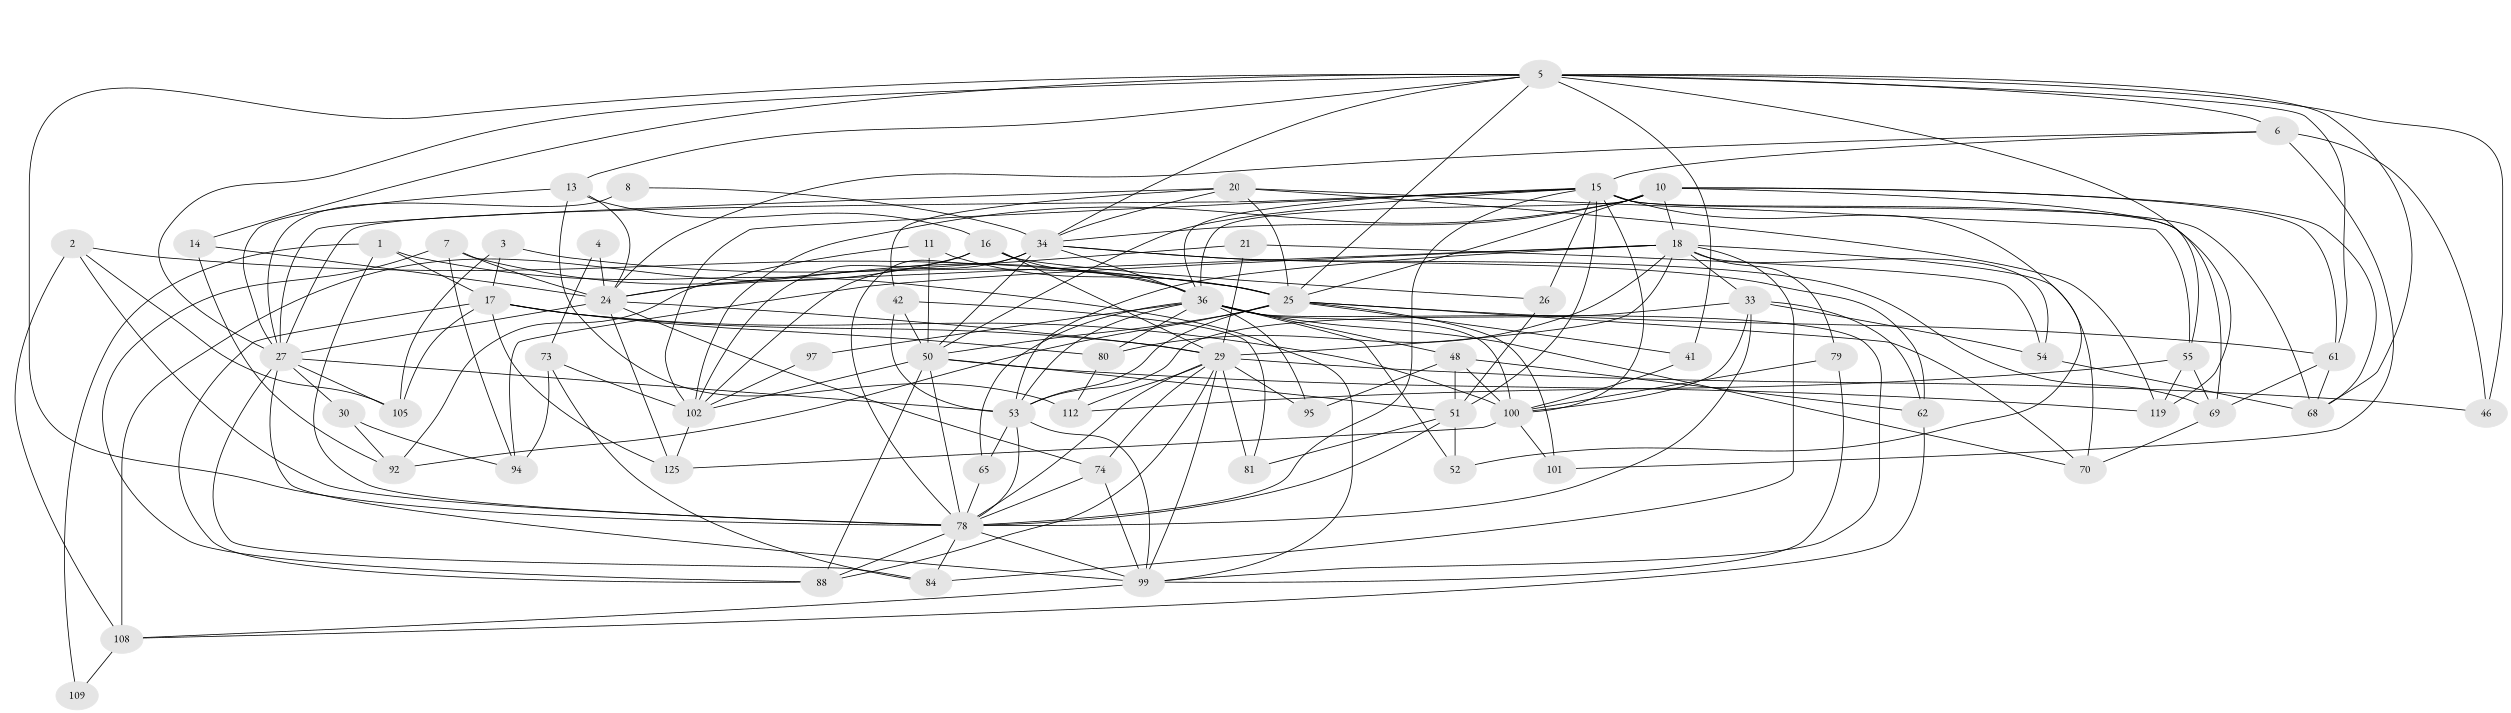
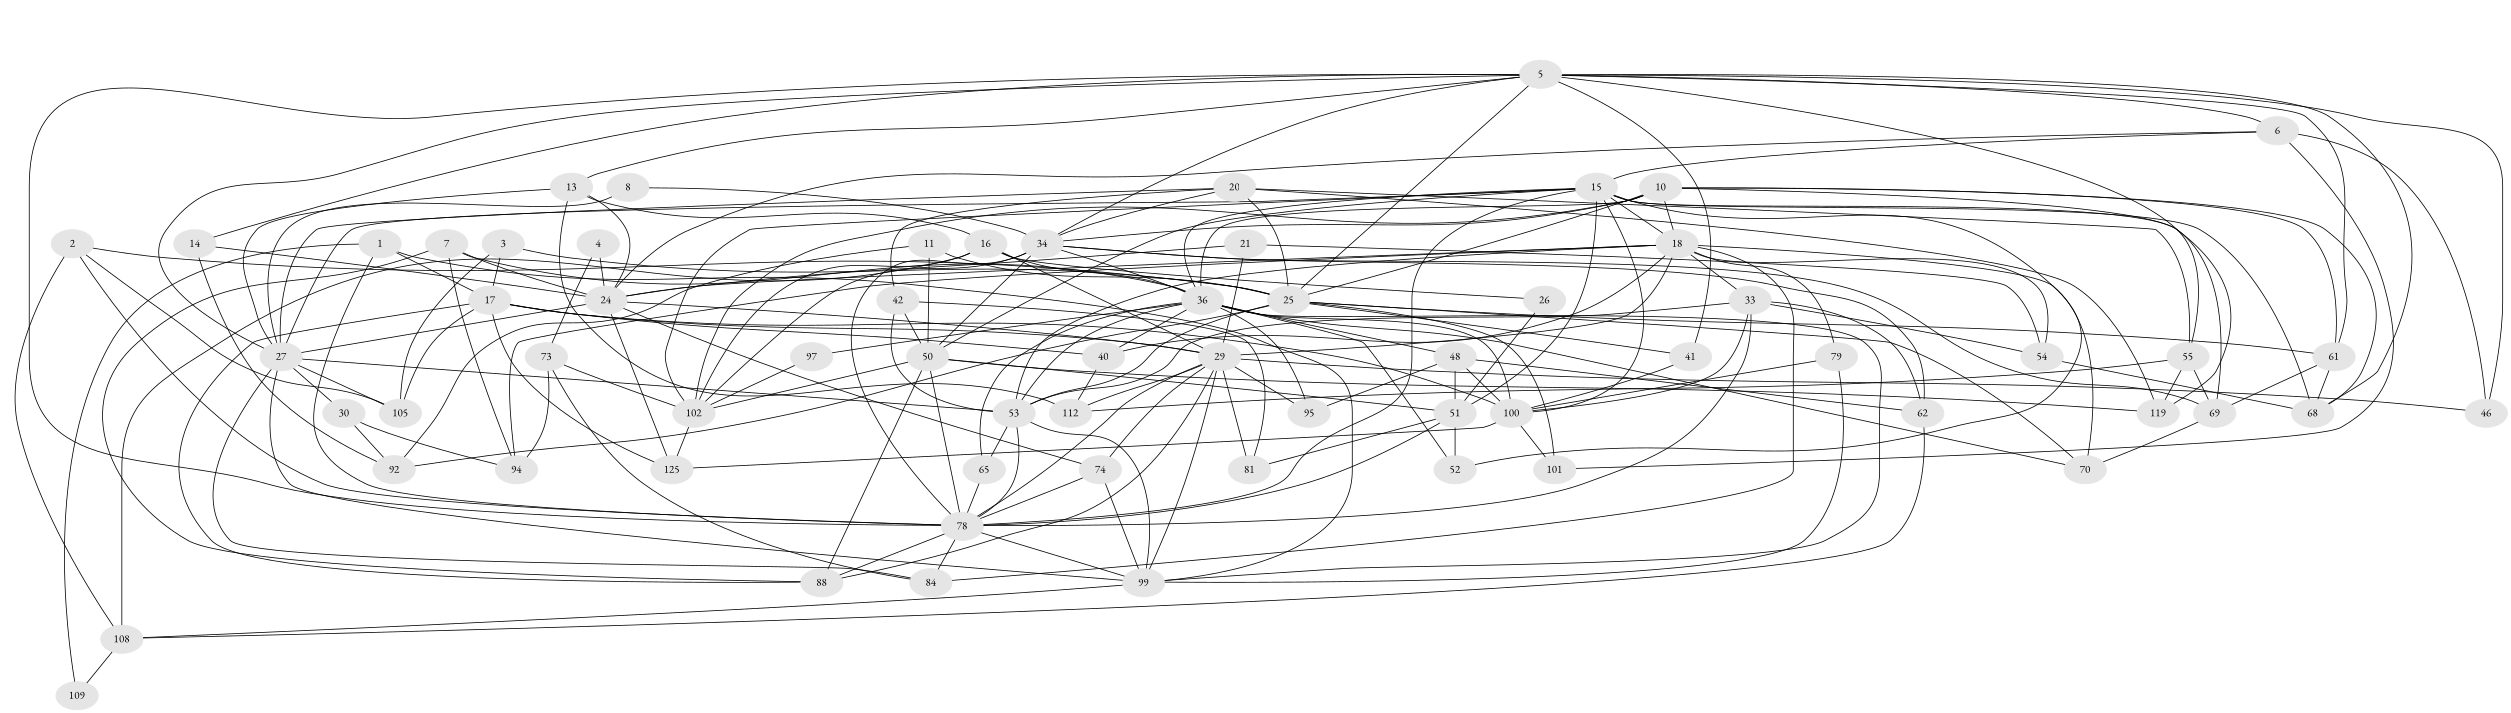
edge "15" -- "26": now "15" -- "18"
edge "25" -- "50": removed
node "80": label "80" -> "40"
